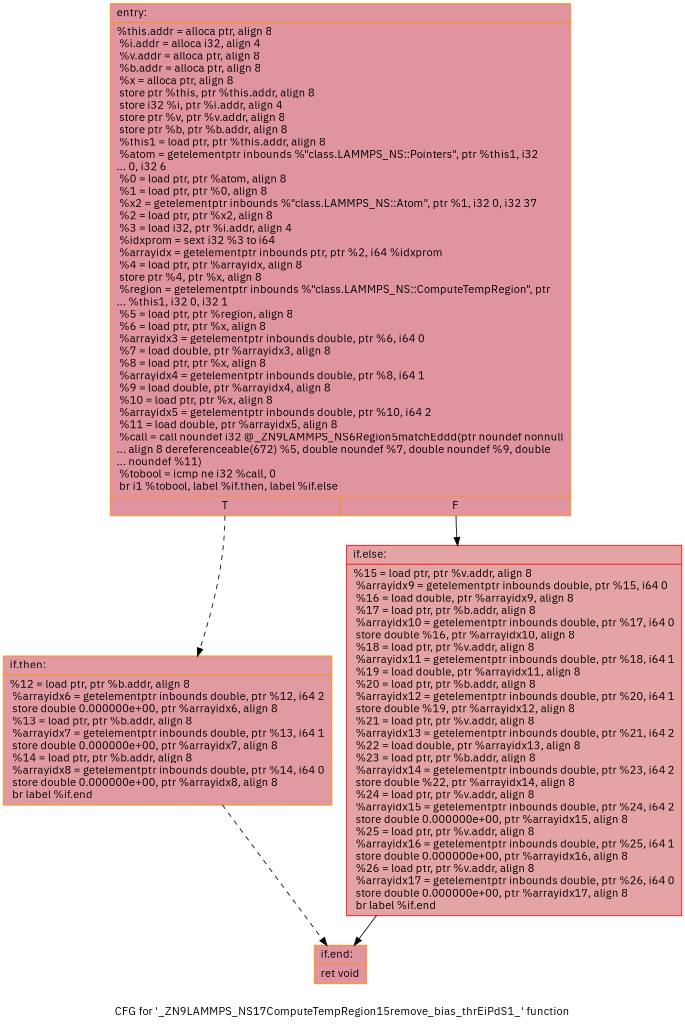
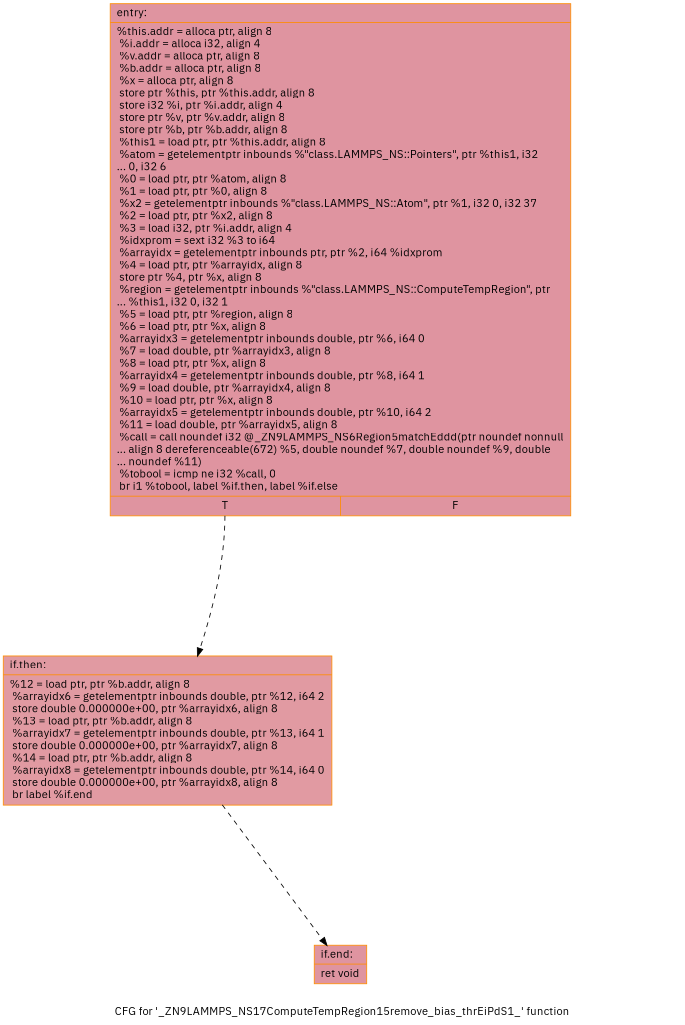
node "if.else:": removed
